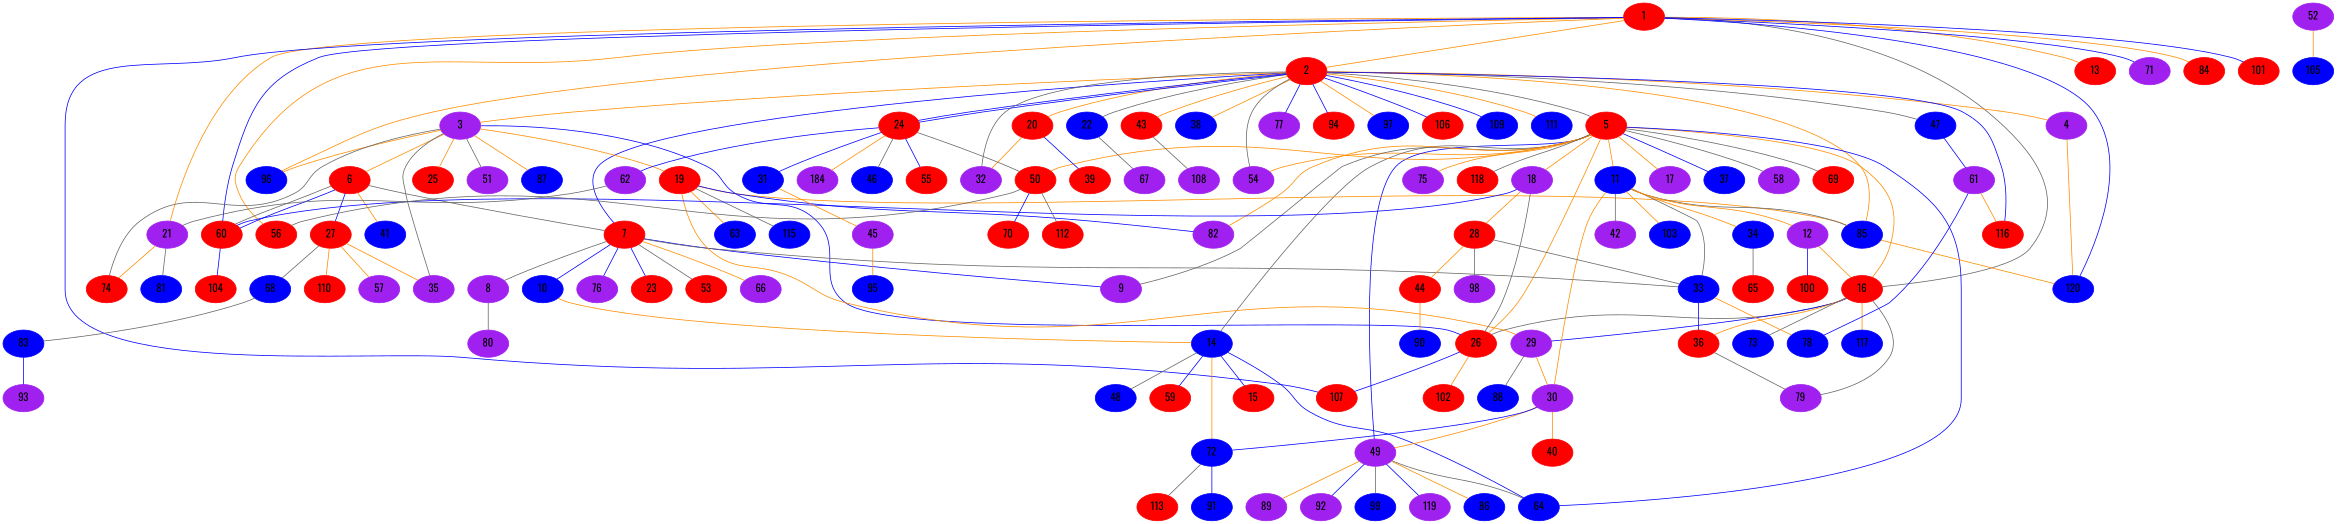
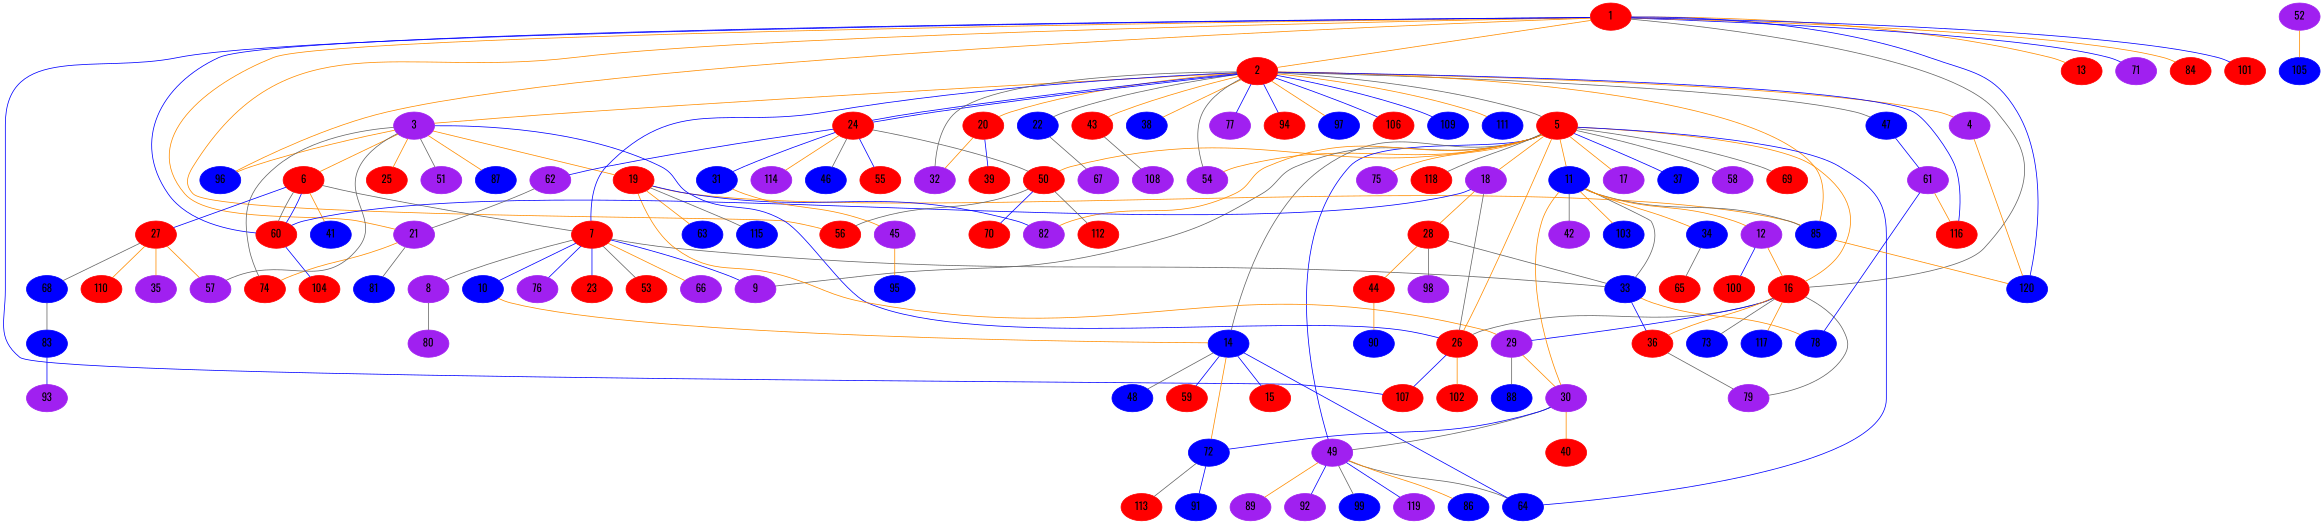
node "184": label "184" -> "114"
edge "3" -- "35": now "3" -- "57"
edge "30" -- "49": color darkorange -> gray40
